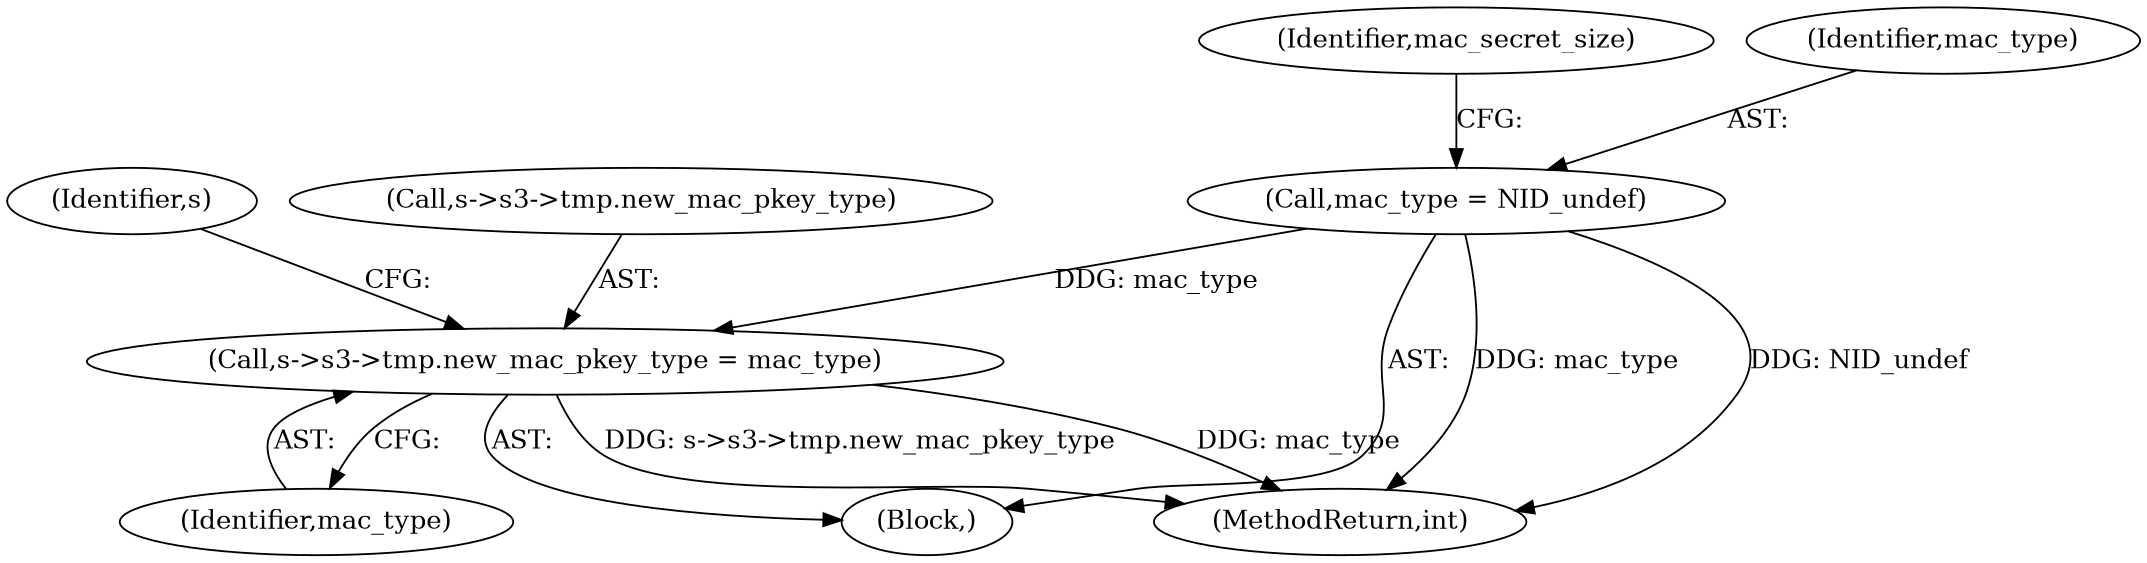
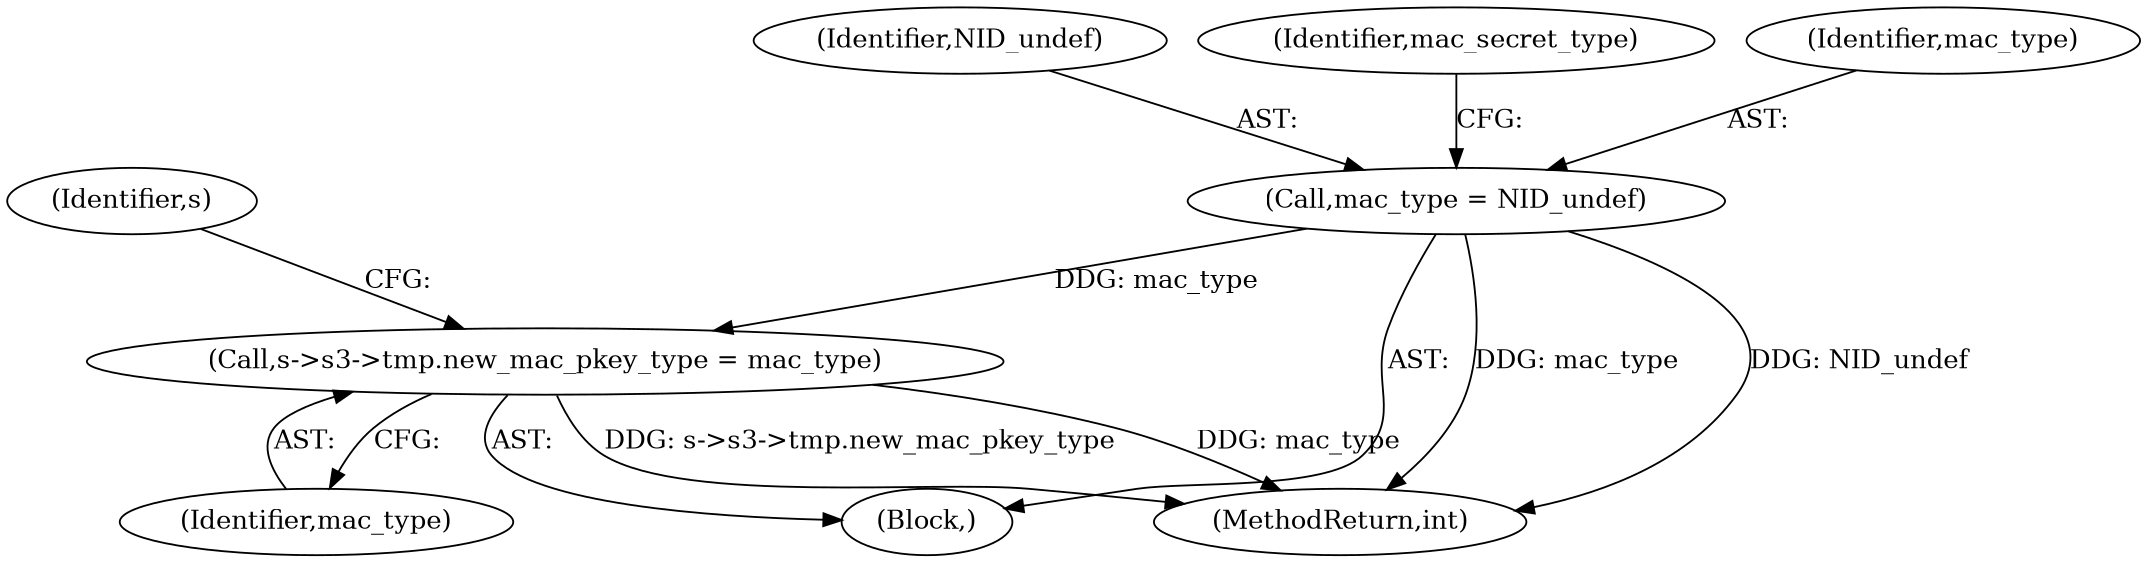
node "(Identifier,NID_undef)": added
node "(Identifier,mac_secret_size)": label "(Identifier,mac_secret_size)" -> "(Identifier,mac_secret_type)"
node "(Call,s->s3->tmp.new_mac_pkey_type)": removed
